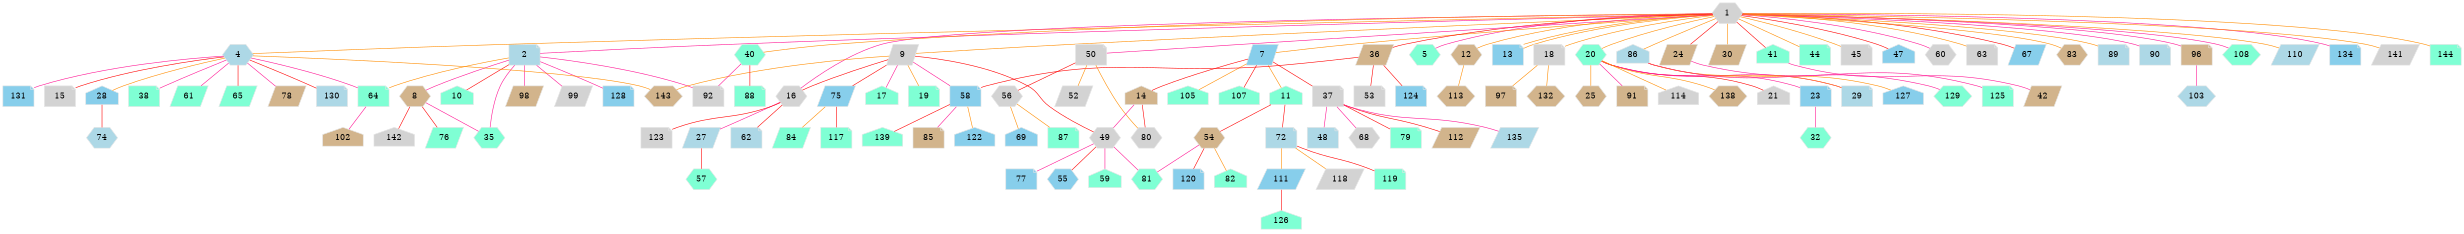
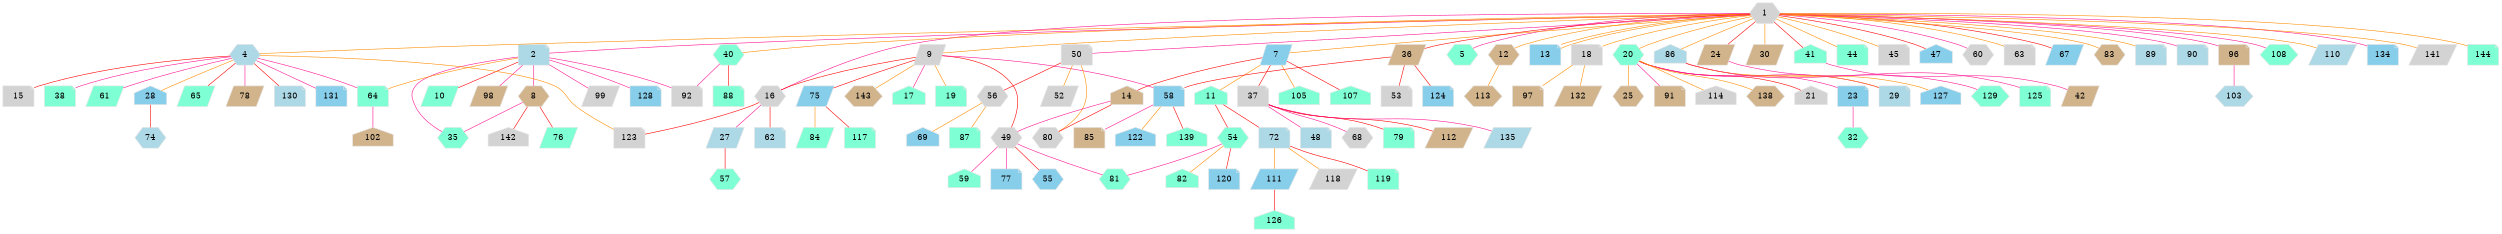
edge "4" -- "143": now "4" -- "123"
node "10": shape house -> parallelogram
node "132": shape hexagon -> parallelogram
node "54": fillcolor tan -> aquamarine
